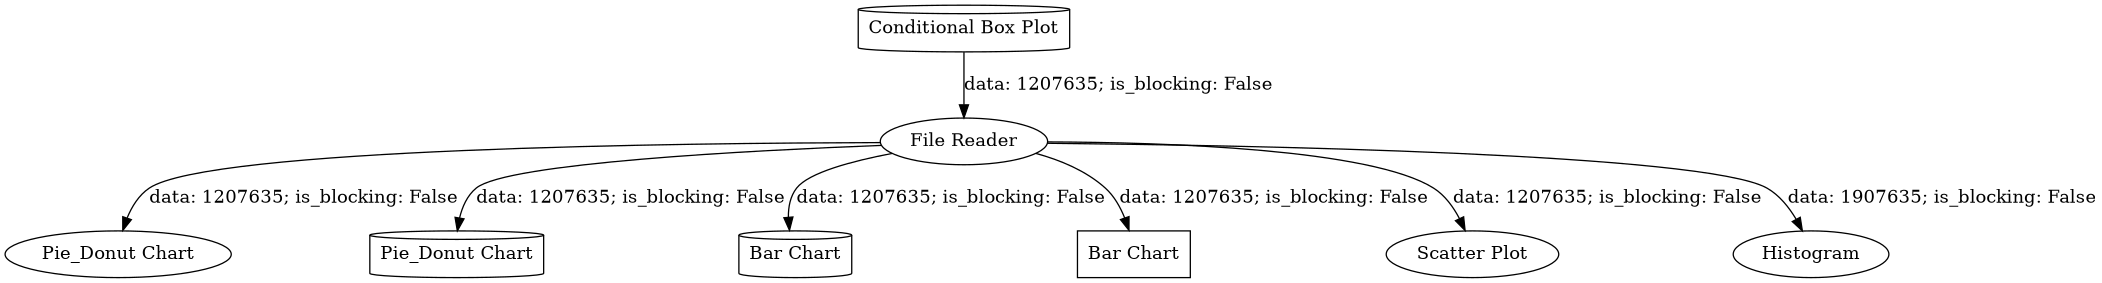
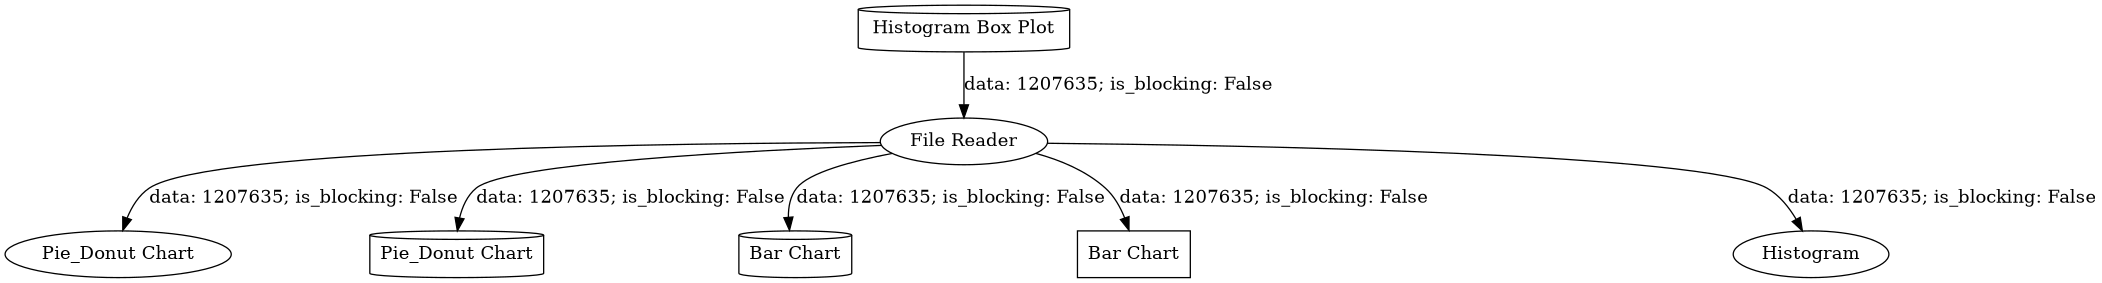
node "Conditional Box Plot": label "Conditional Box Plot" -> "Histogram Box Plot"
edge "File Reader" -> "Histogram": label "data: 1907635; is_blocking: False" -> "data: 1207635; is_blocking: False"
node "Scatter Plot": removed
